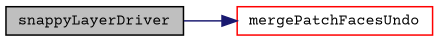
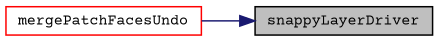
edge "snappyLayerDriver" -> "mergePatchFacesUndo": reversed
